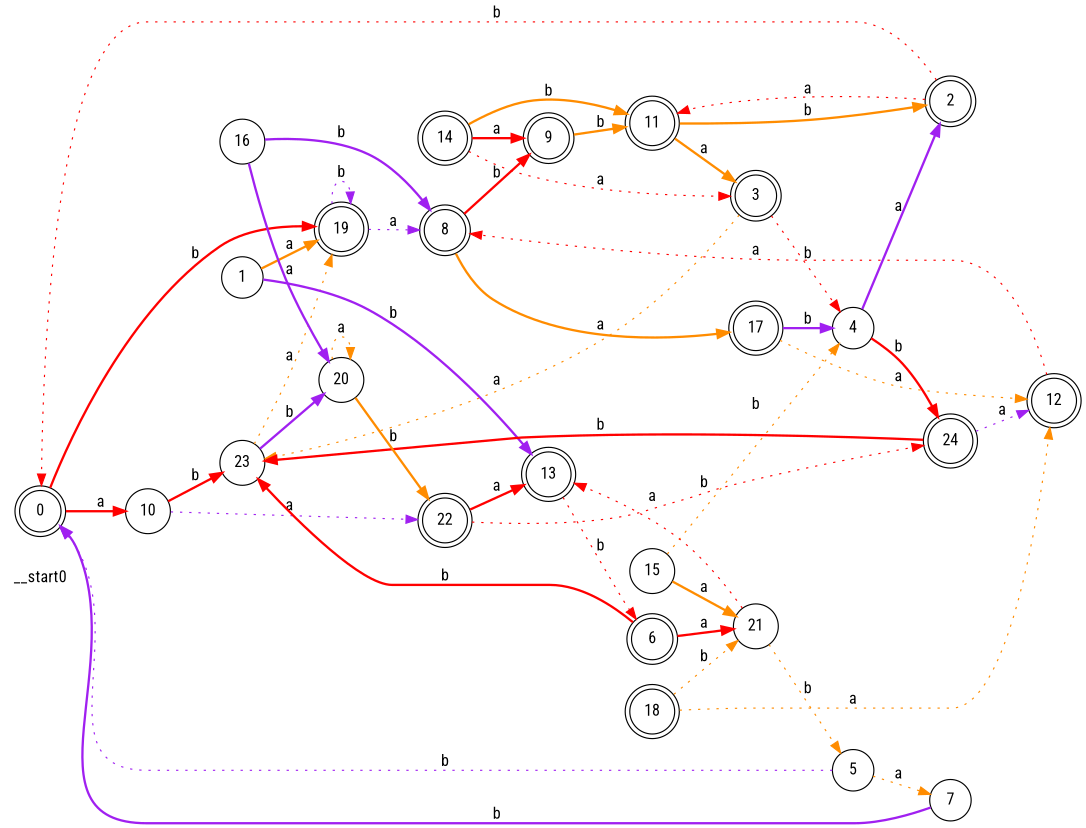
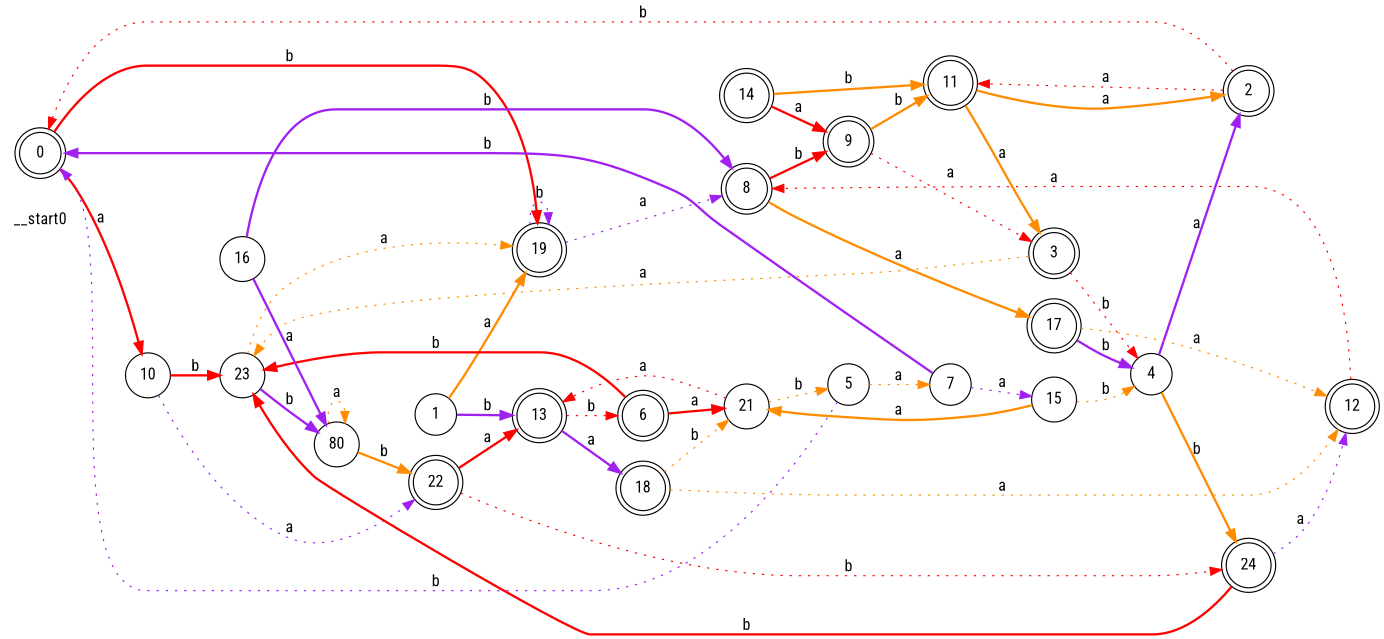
edge "11" -> "2": label "b" -> "a"
edge "14" -> "3": now "9" -> "3"
edge "4" -> "24": color red -> darkorange
node "20": label "20" -> "80"
edge "7" -> "15": added, label "a"
edge "13" -> "18": added, label "a"
